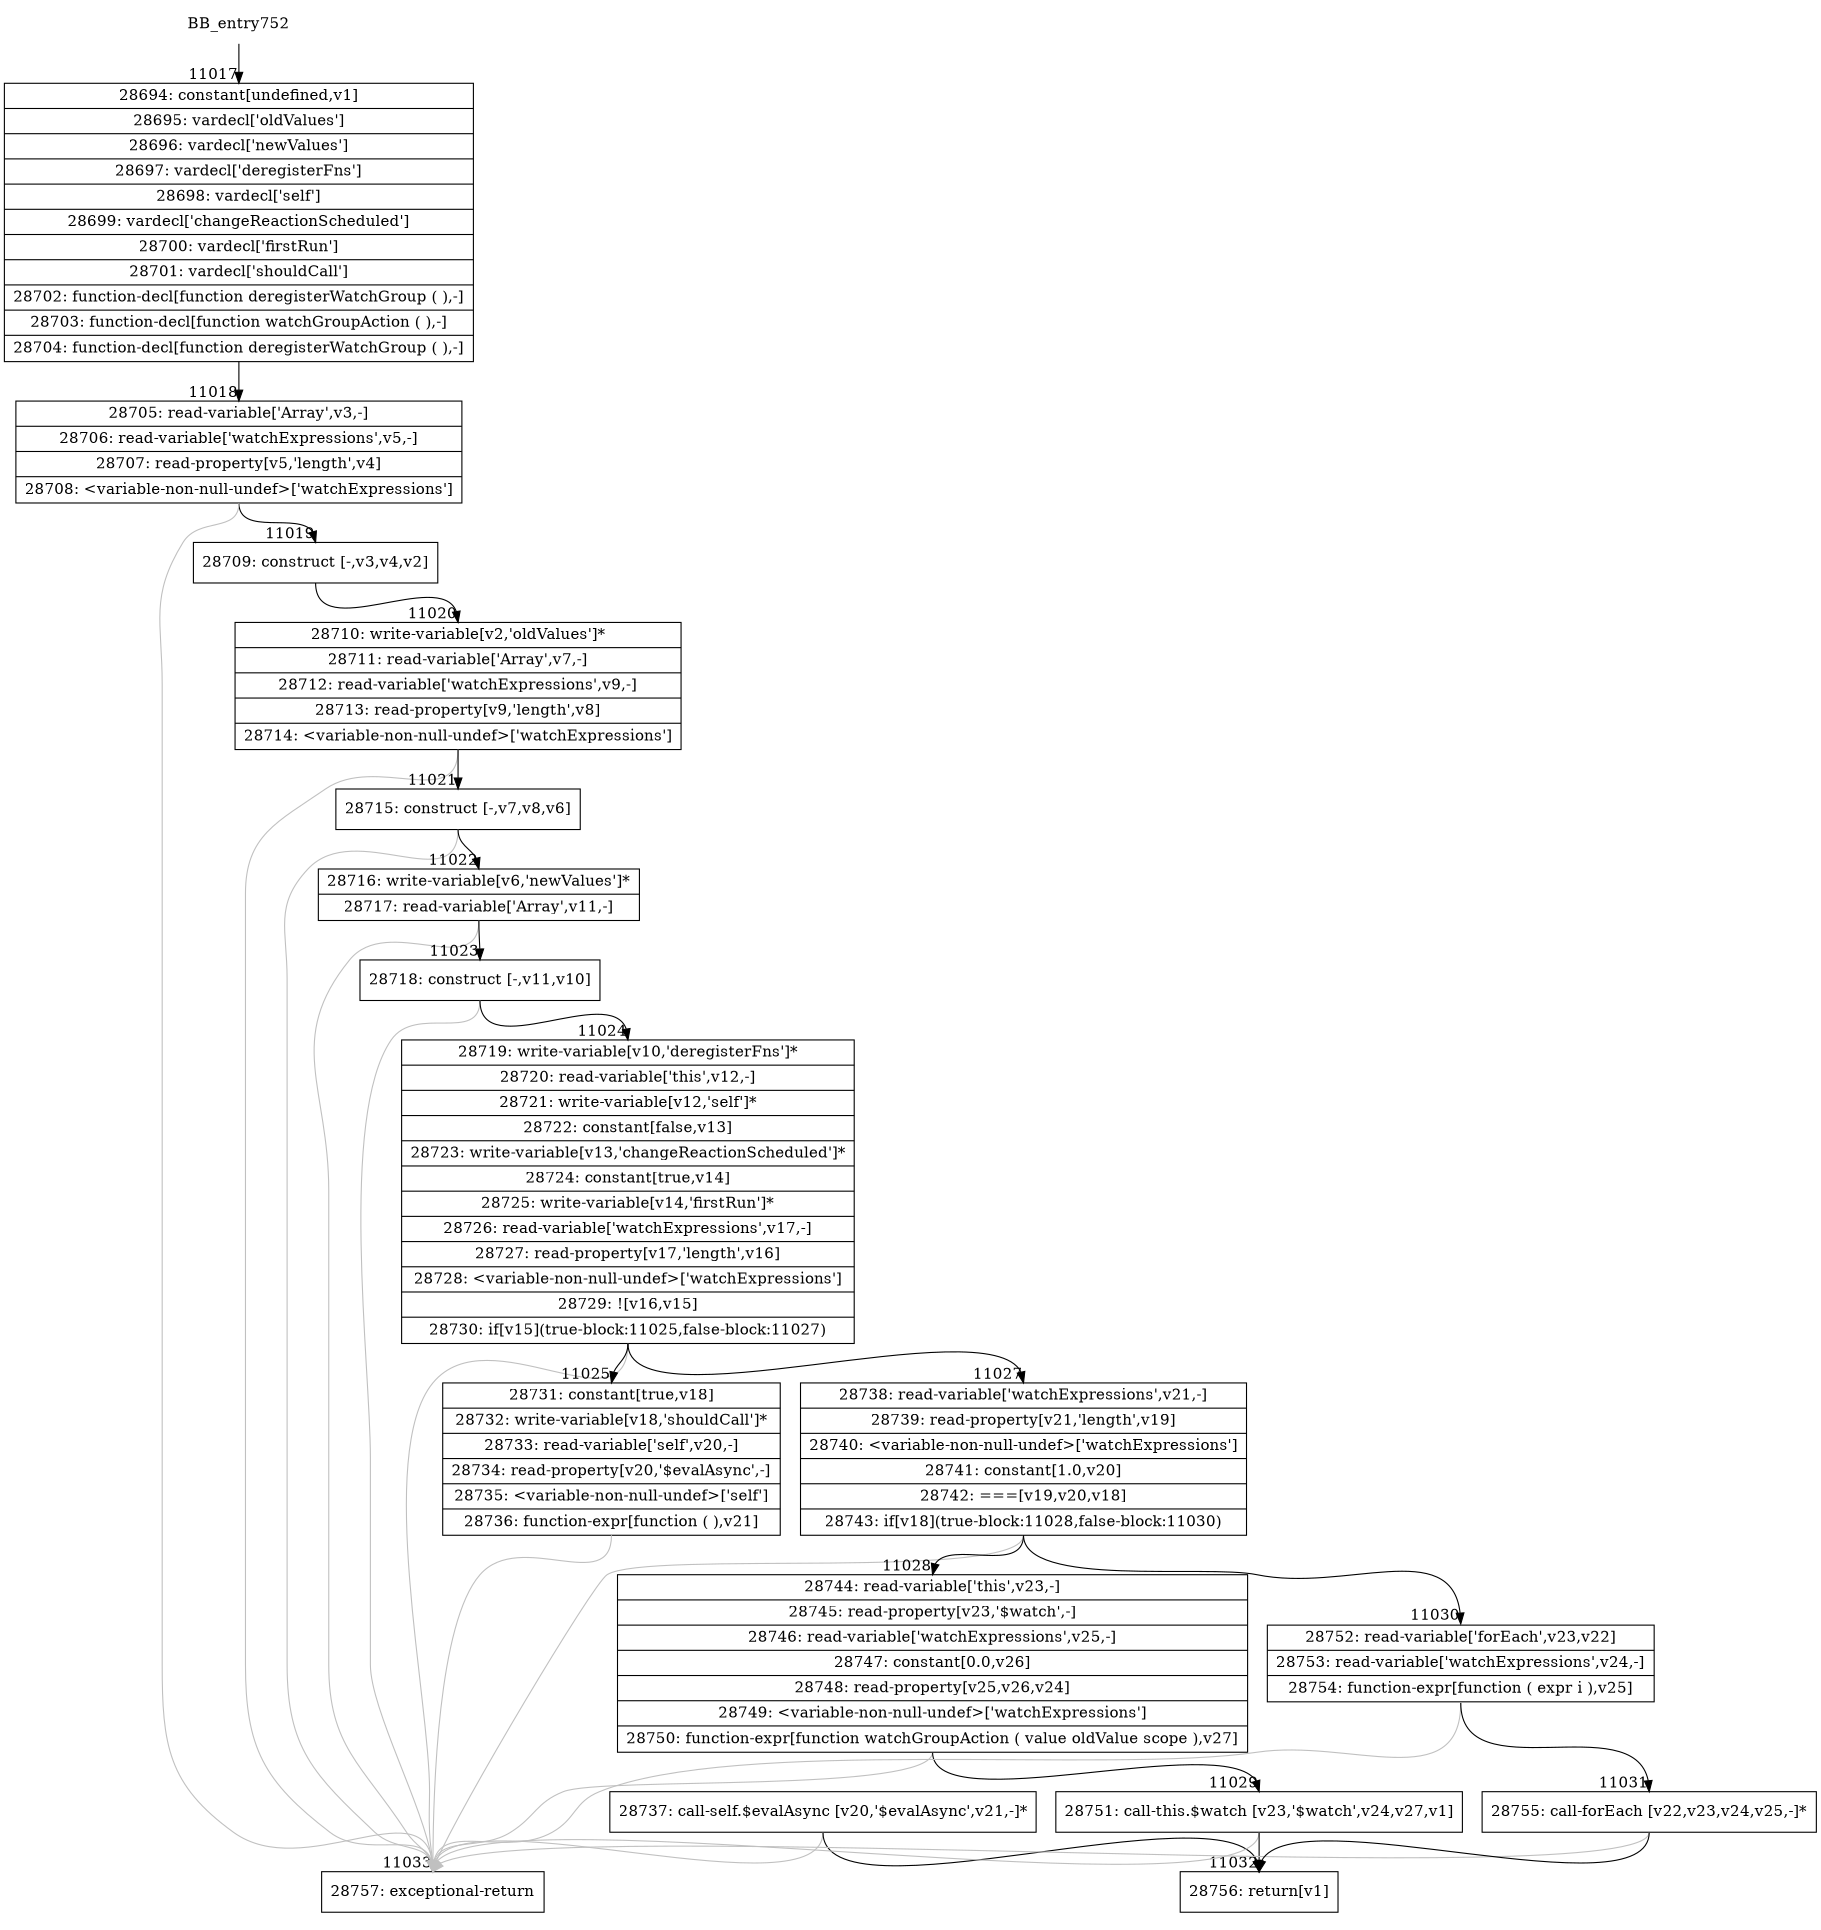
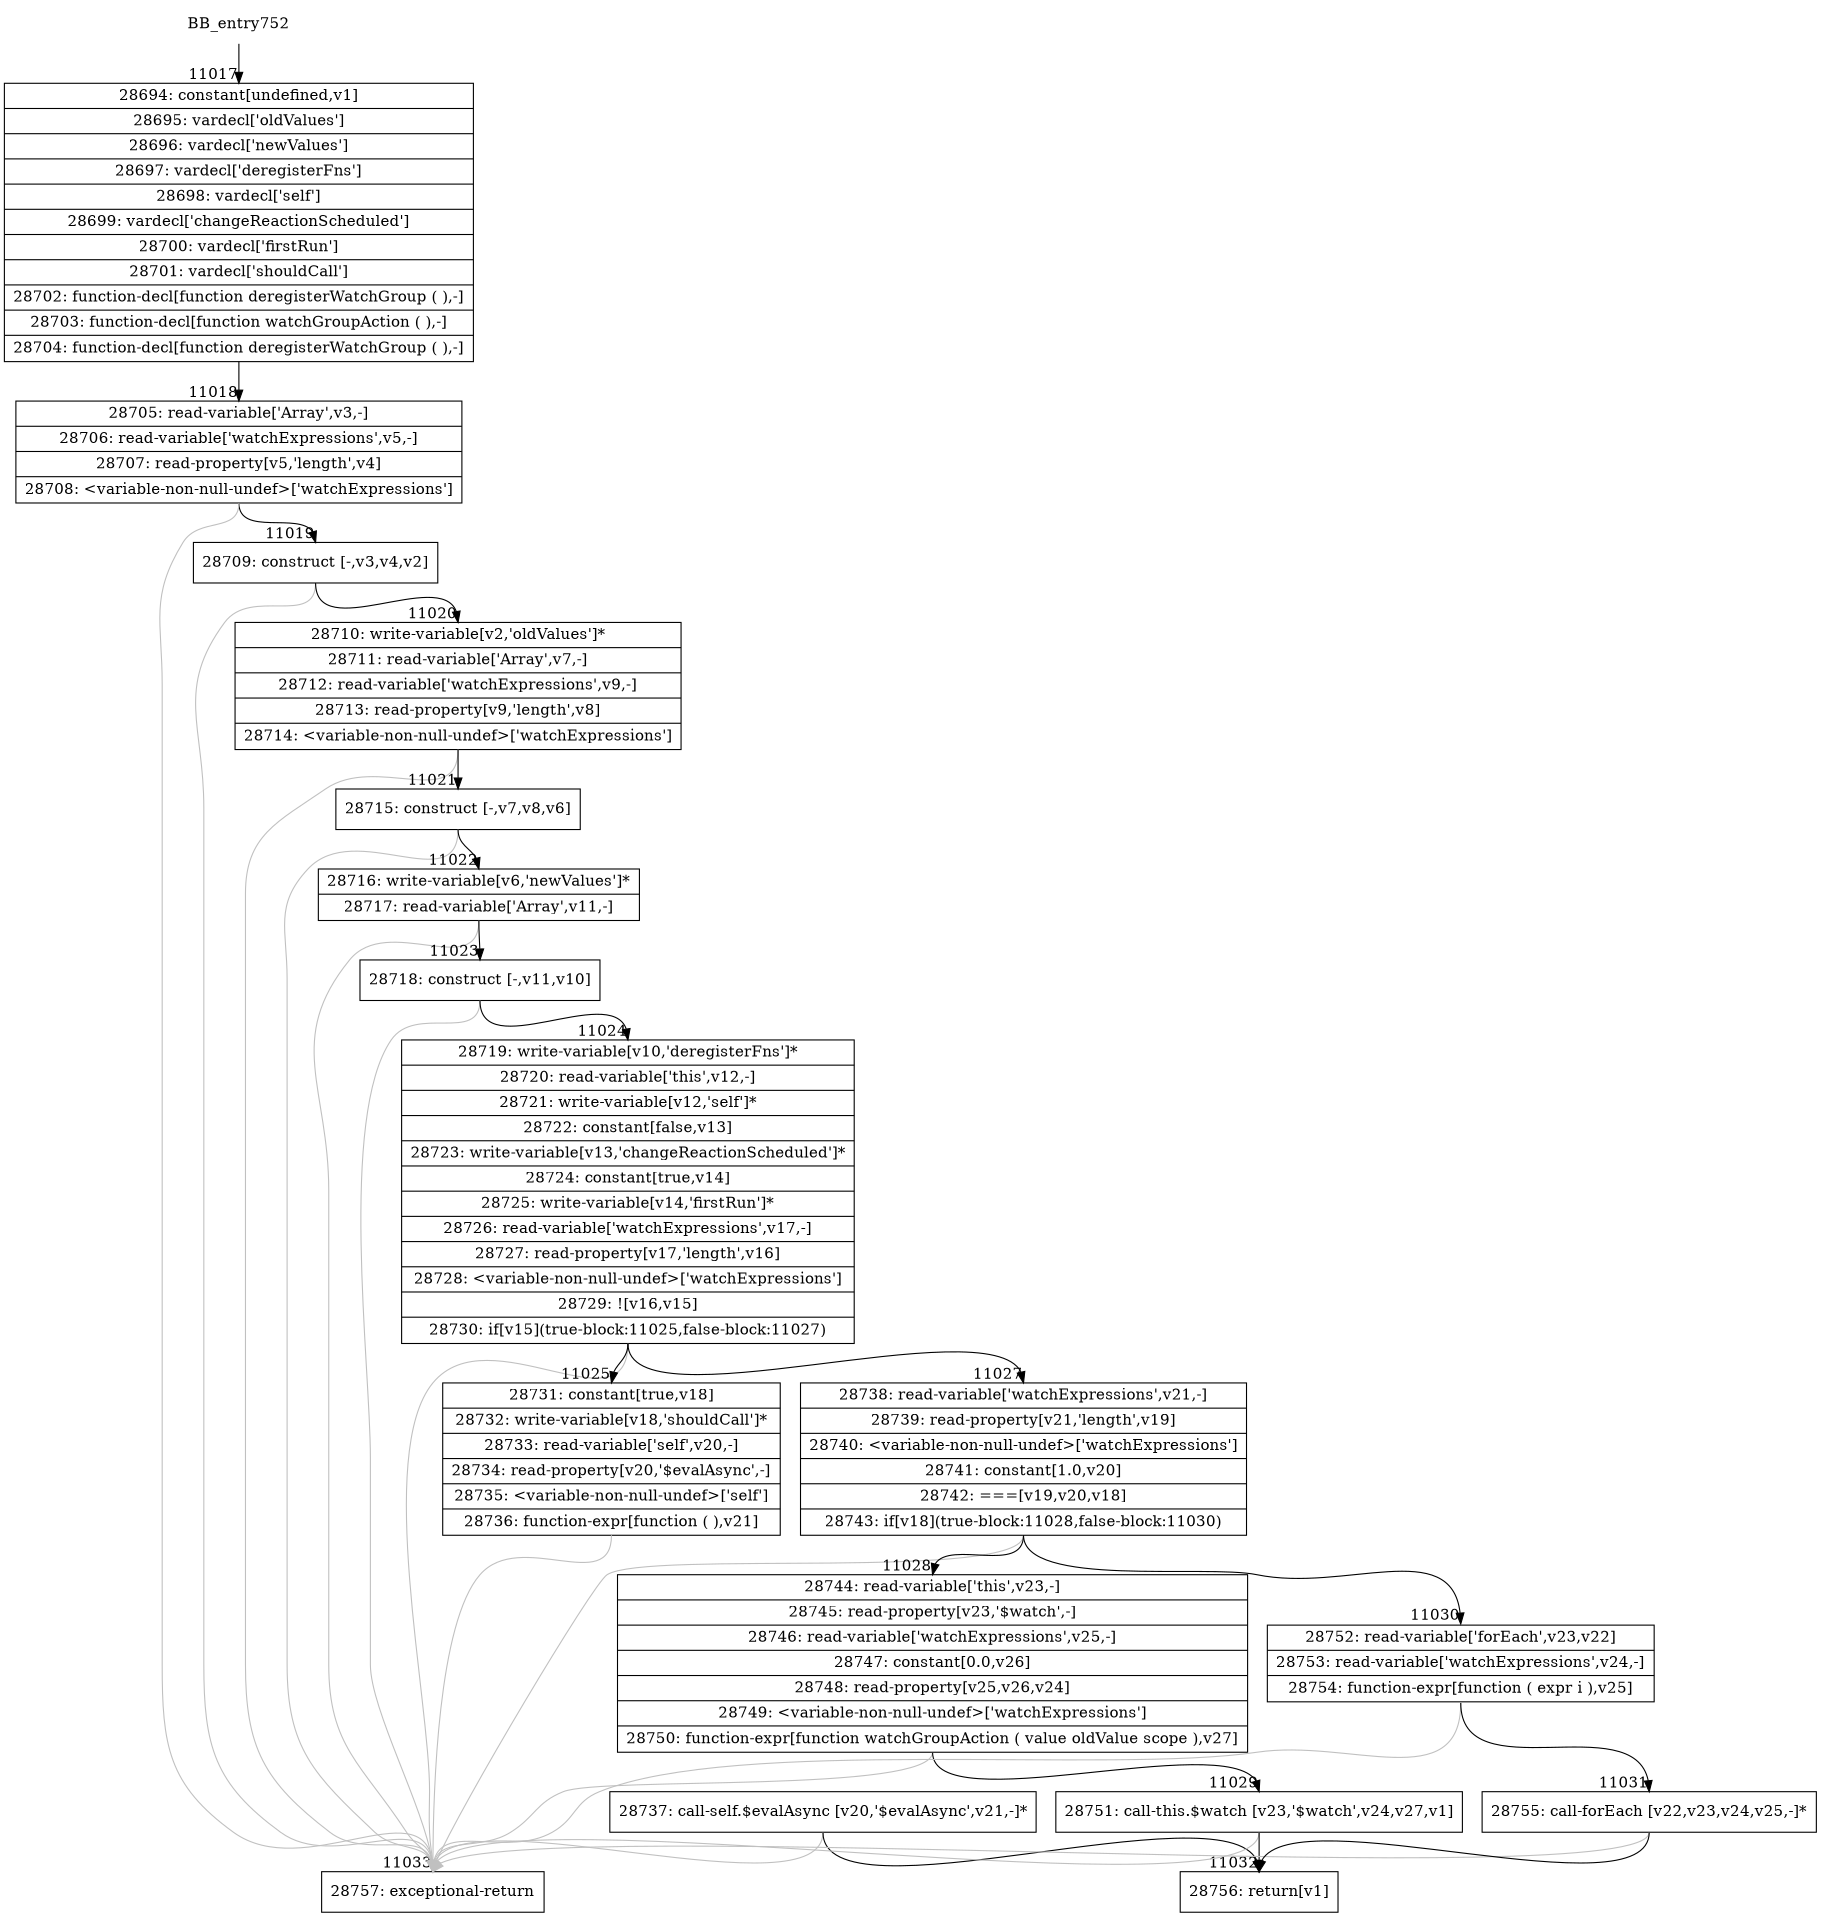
edge "28709: construct [-,v3,v4,v2]" -> "28757: exceptional-return": added
